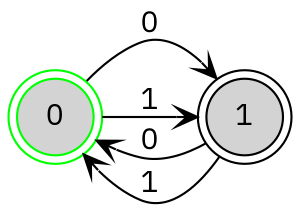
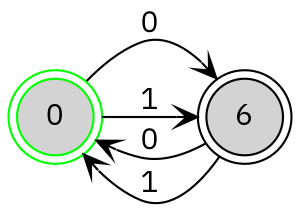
node "1": label "1" -> "6"
